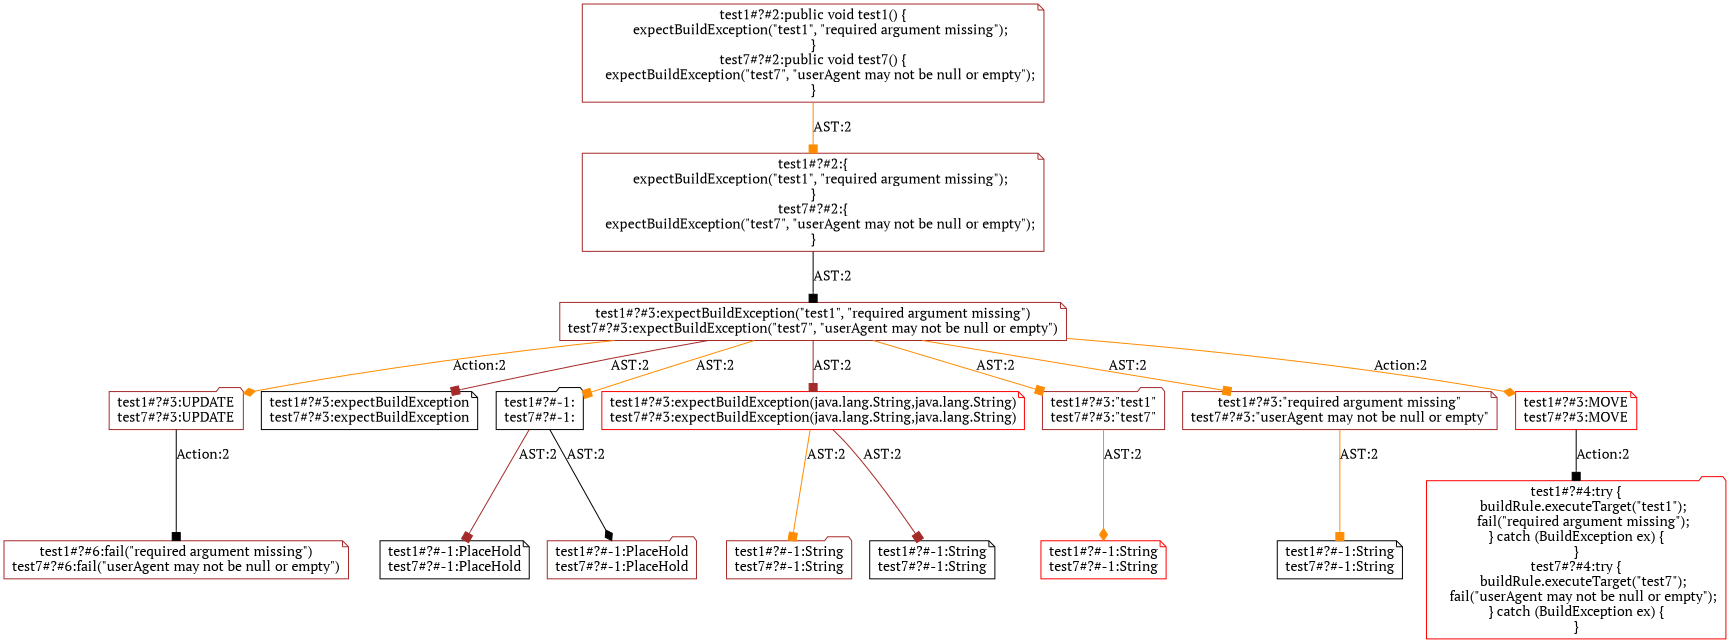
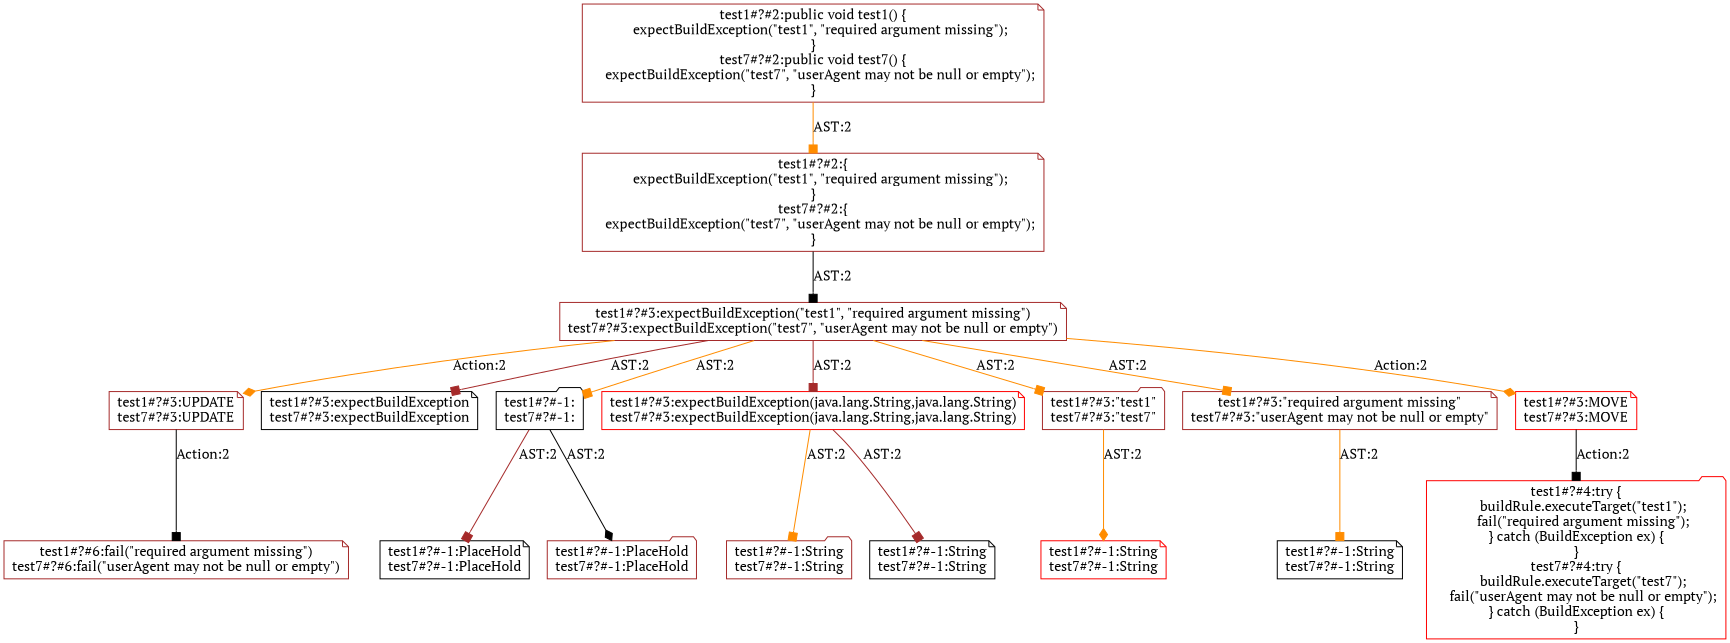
node "test1#?#3:UPDATE test7#?#3:UPDATE": shape folder -> note
